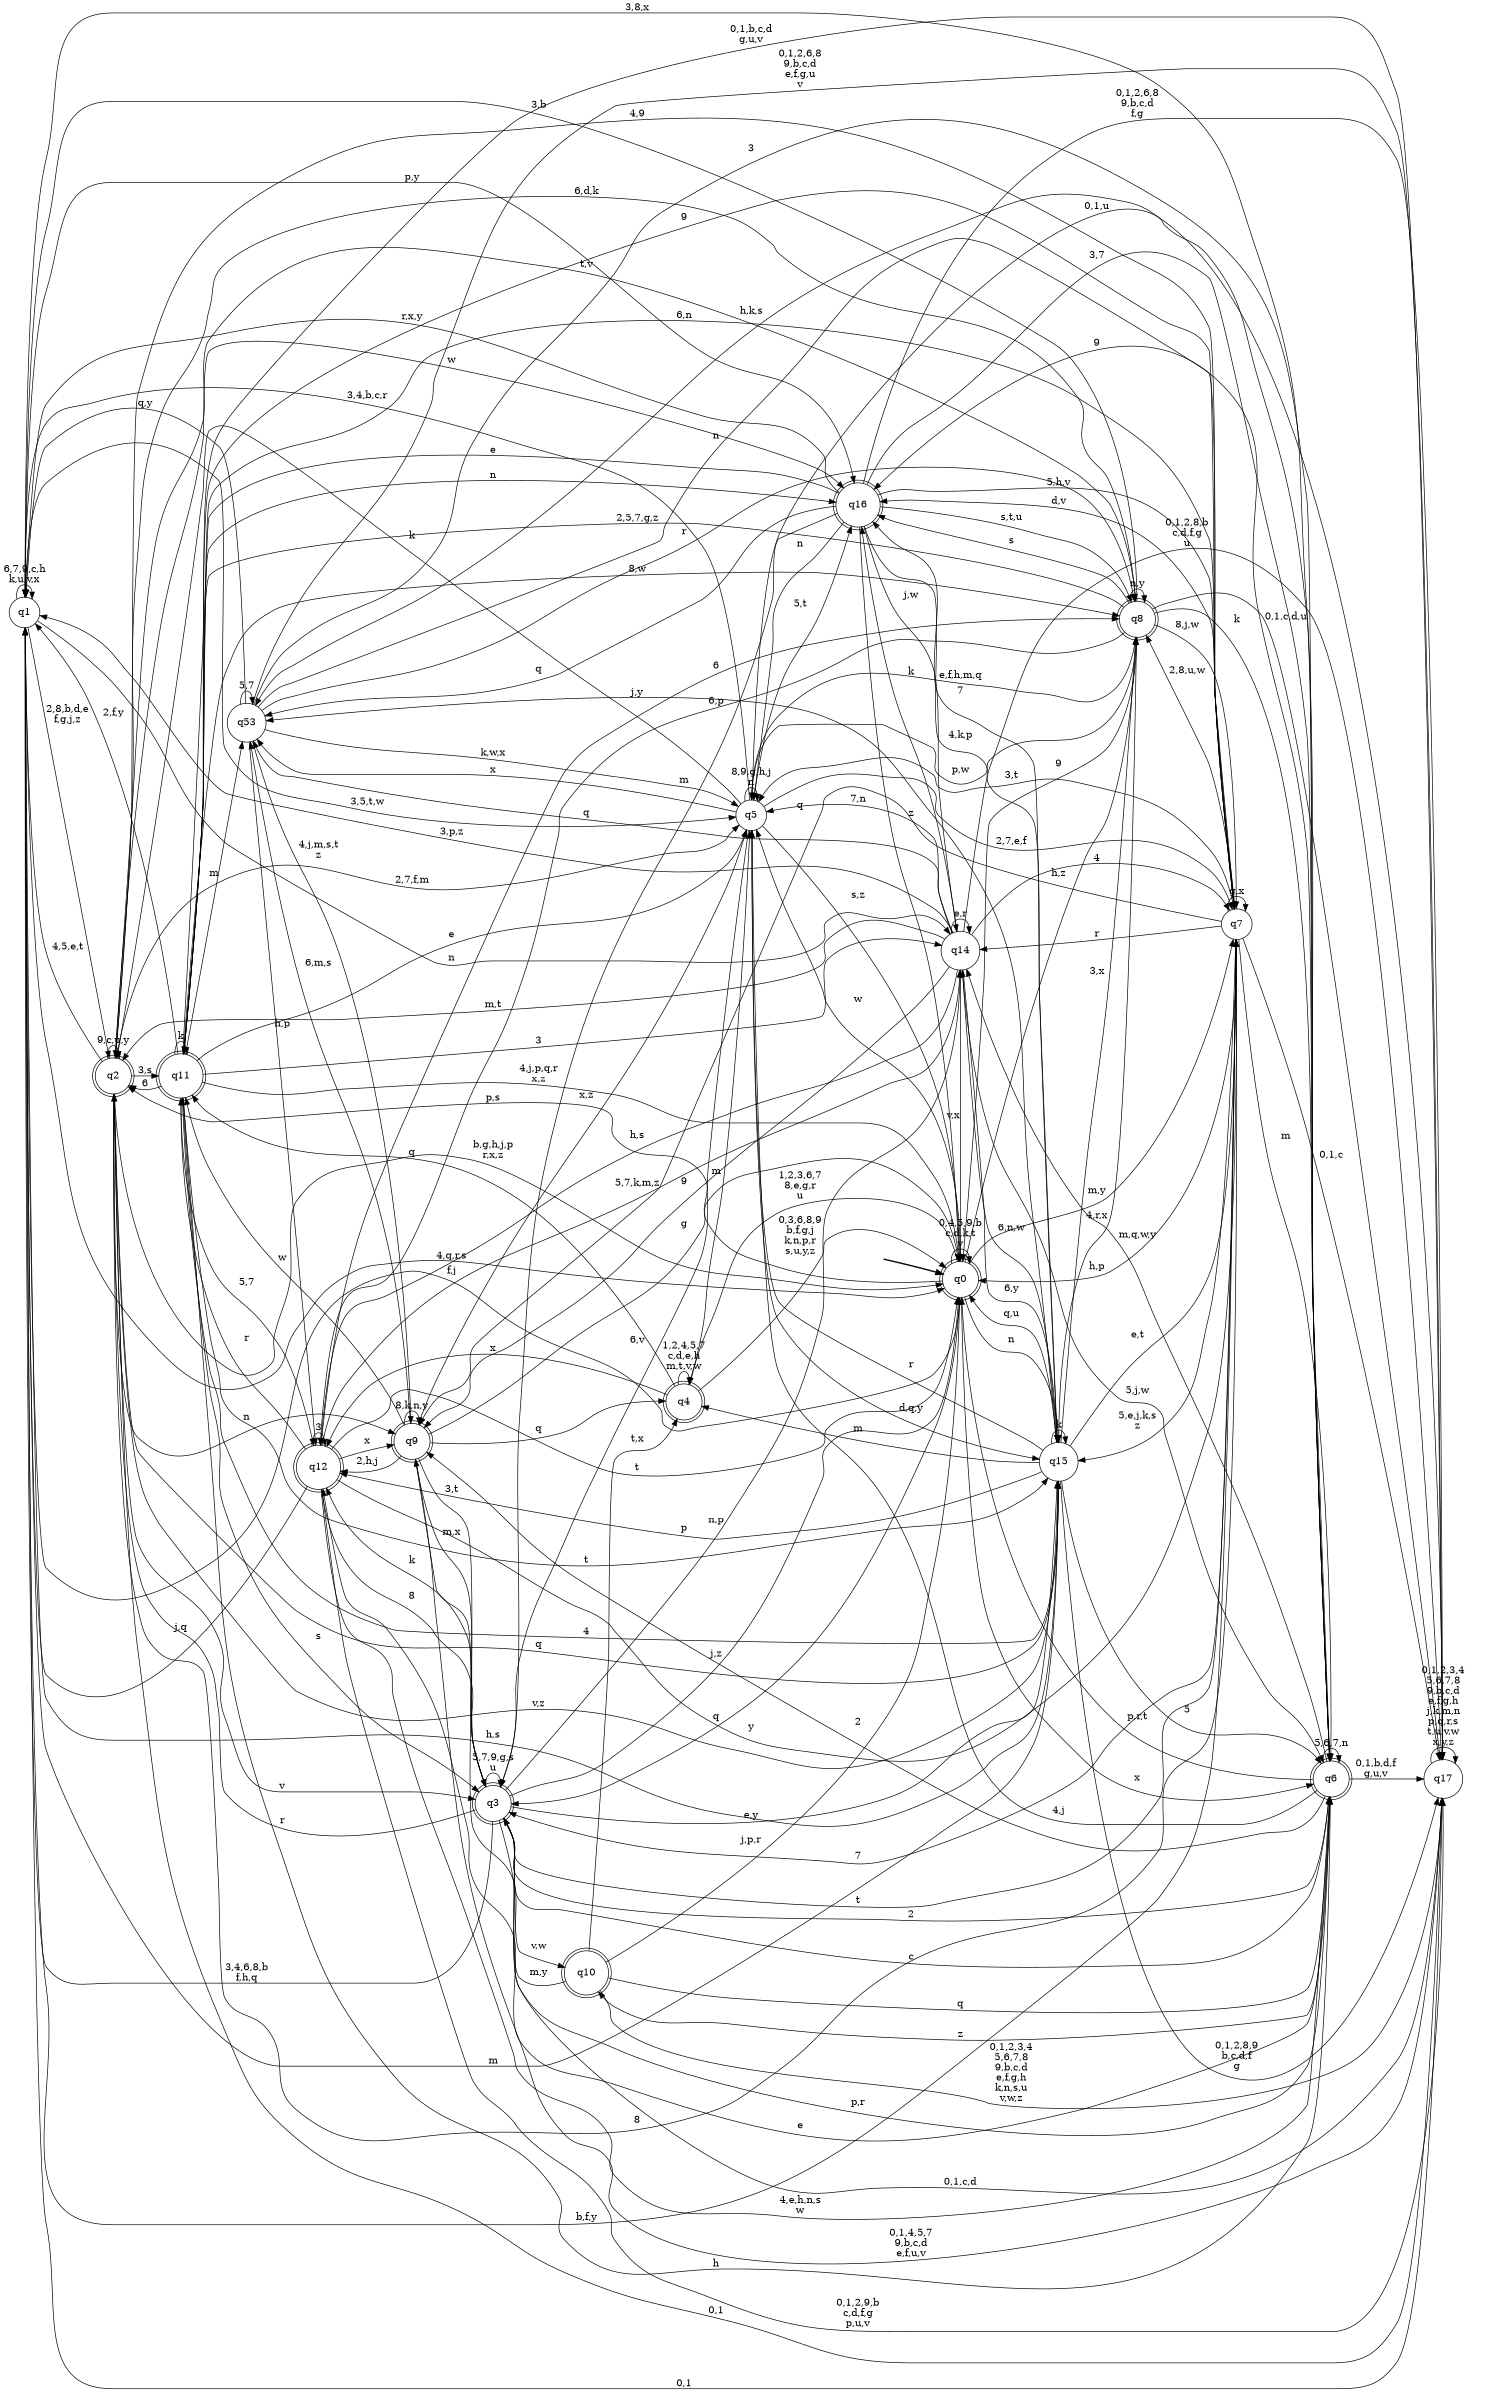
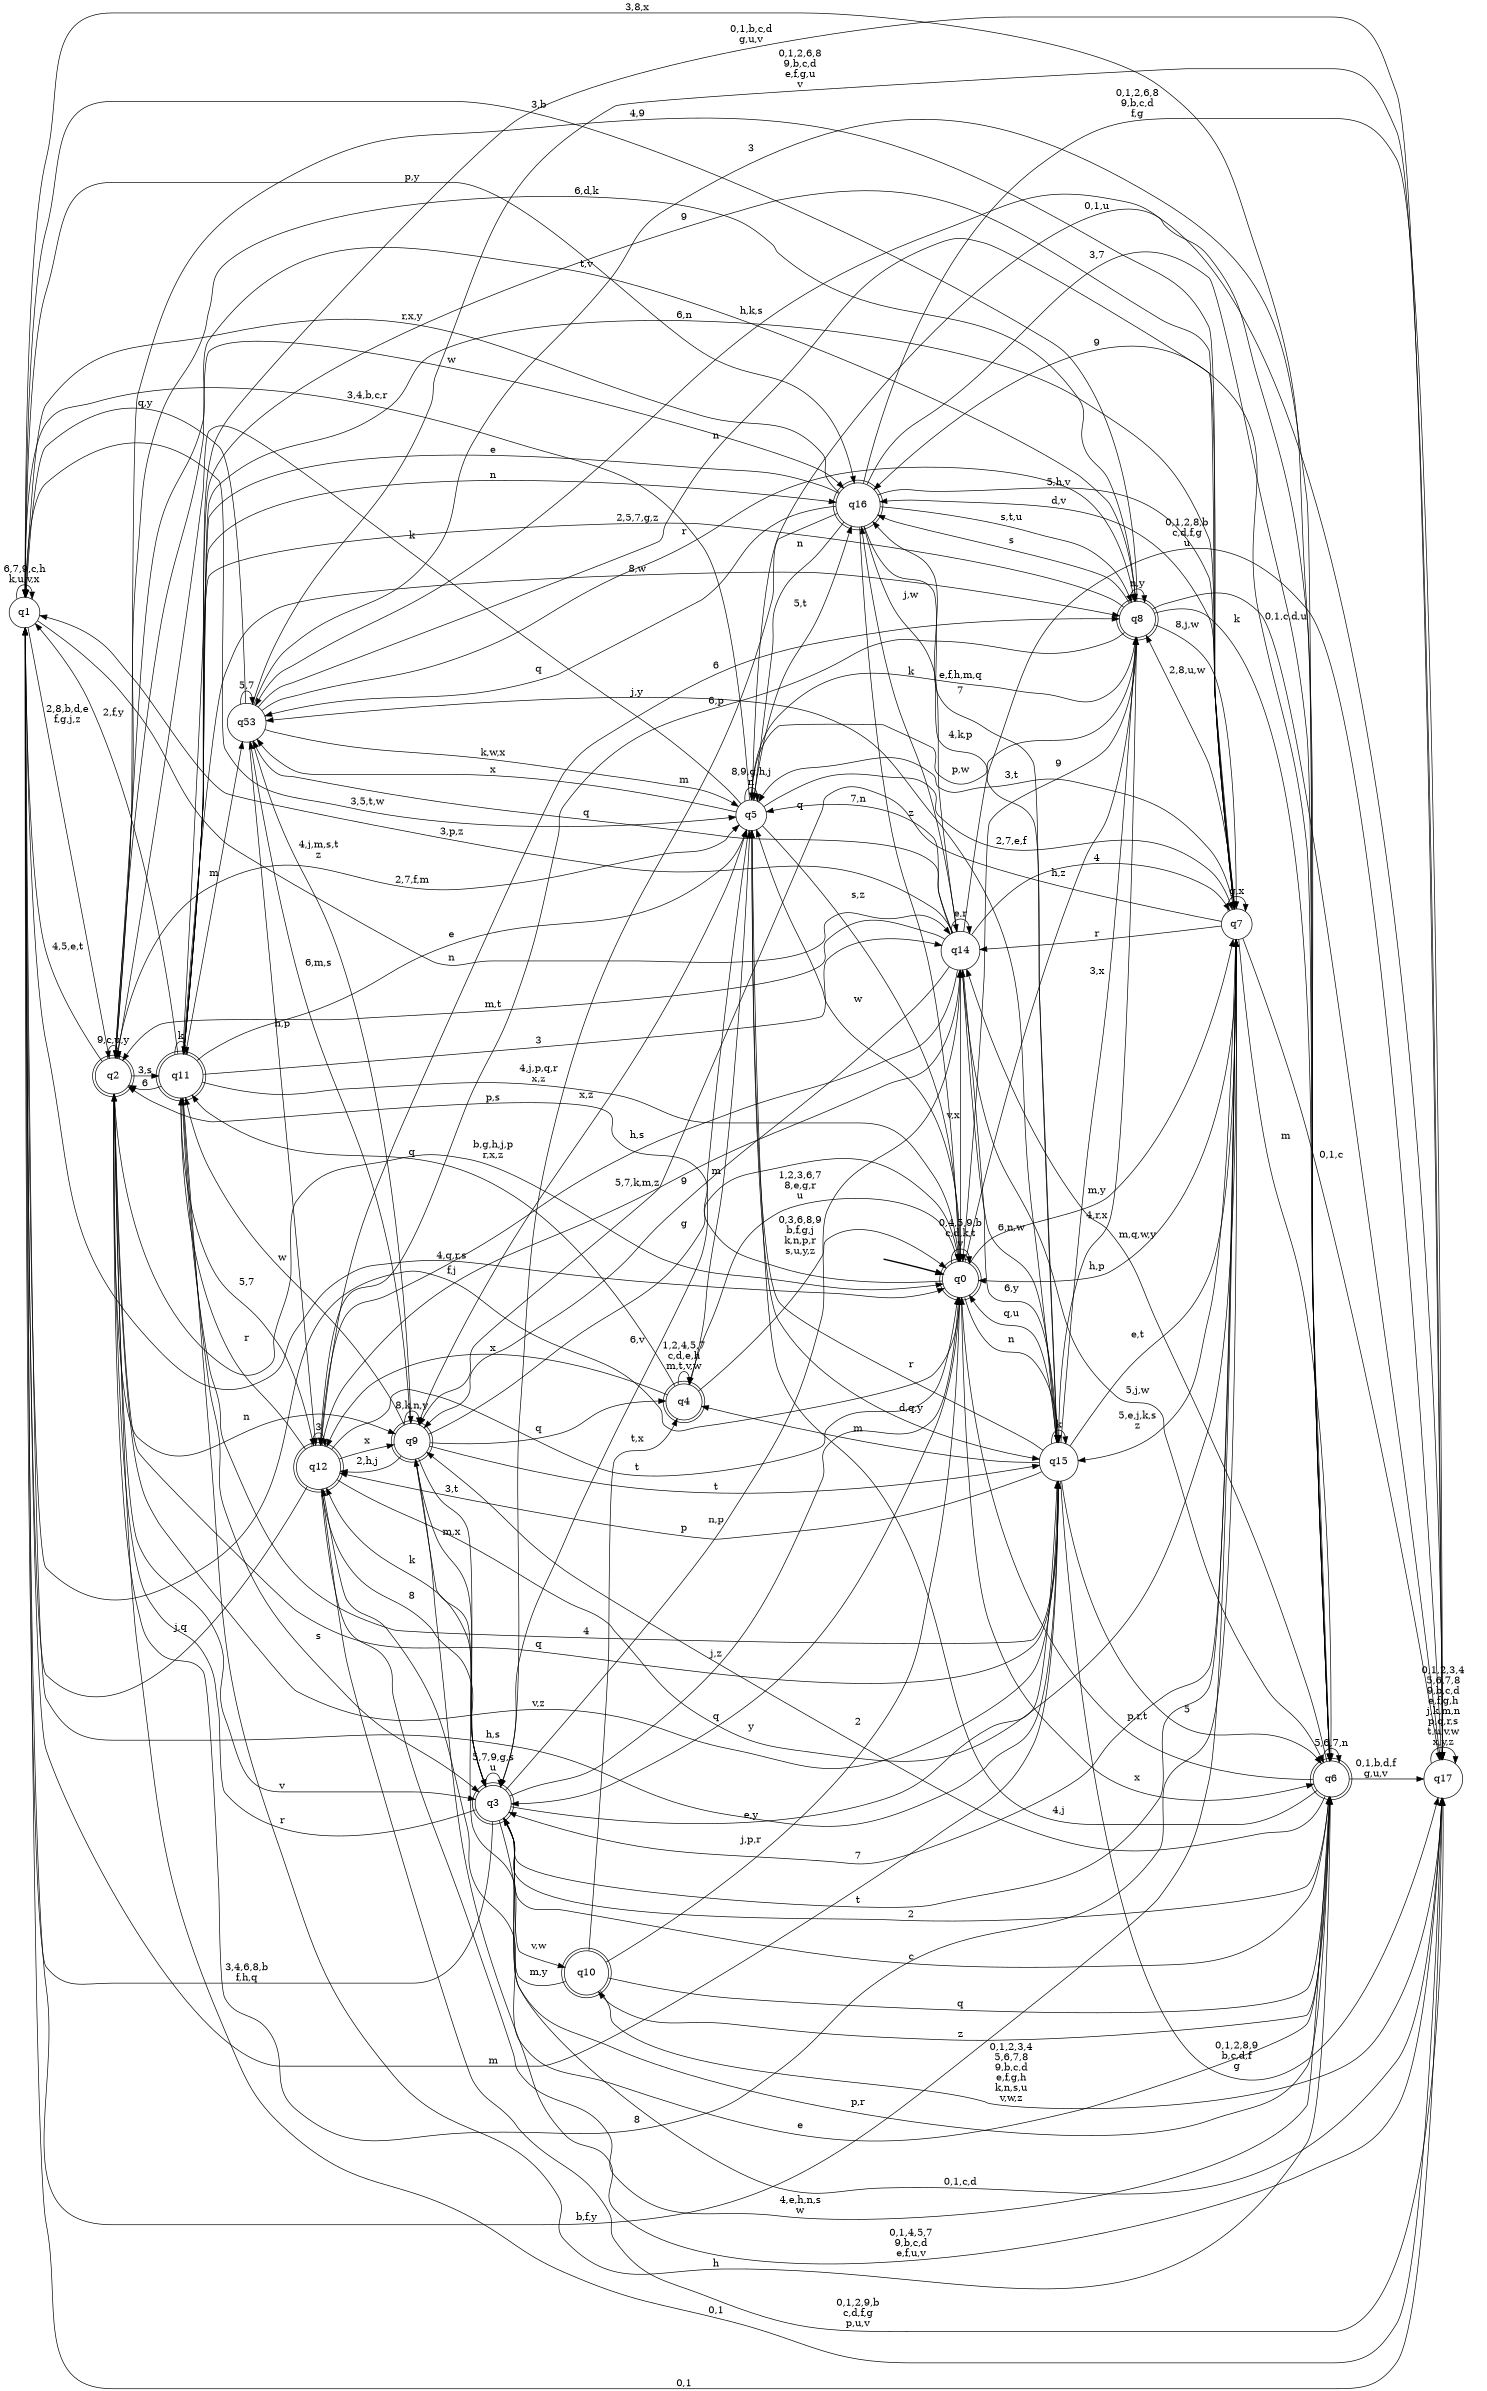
edge "q11" -> "q15": now "q9" -> "q15"
